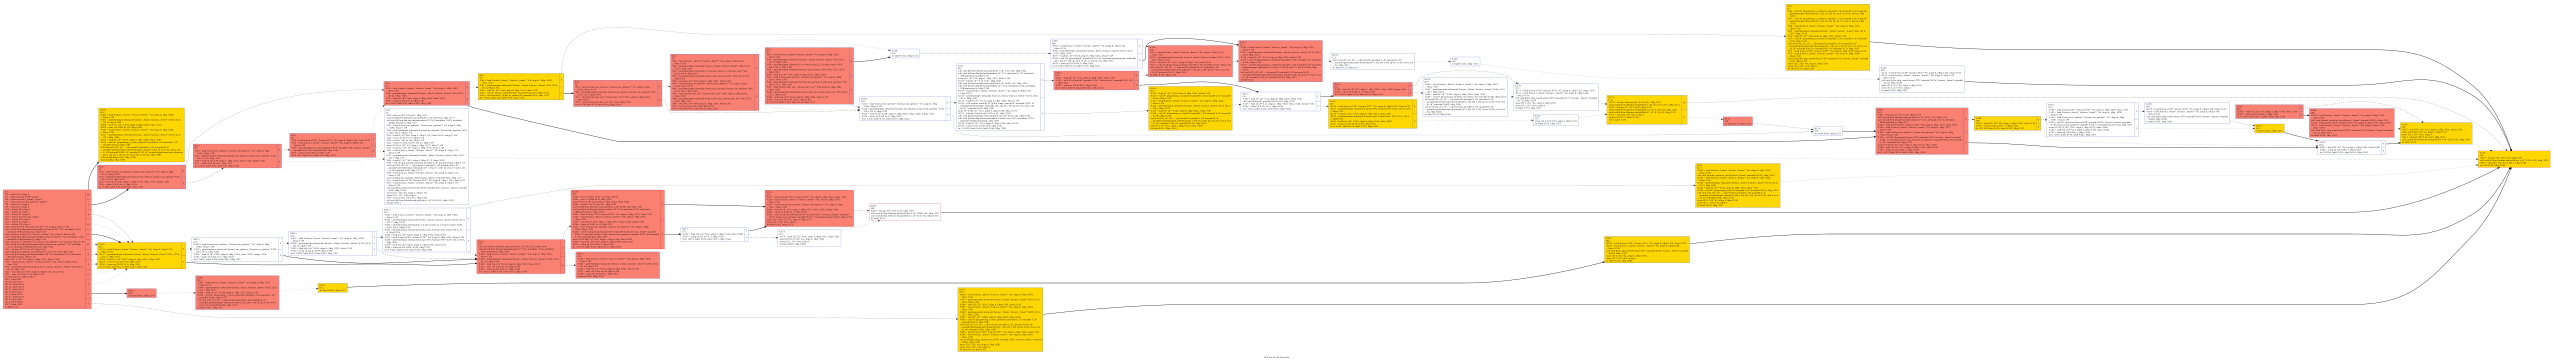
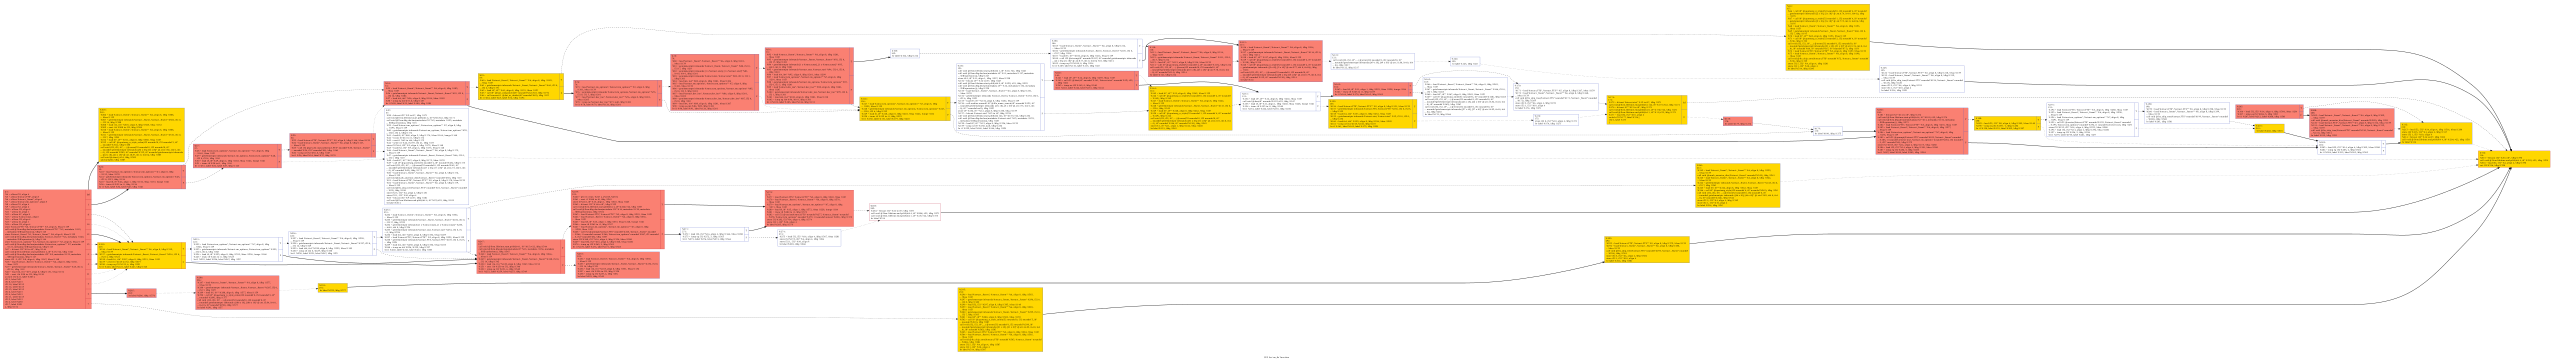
edge "%79:" -> "%103:": now "%79:" -> "%91:"
edge "%140:" -> "%110:": now "%140:" -> "%144:"
node "%126:": fillcolor white -> gold
